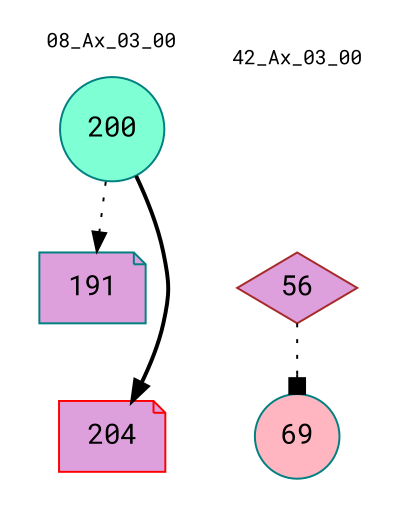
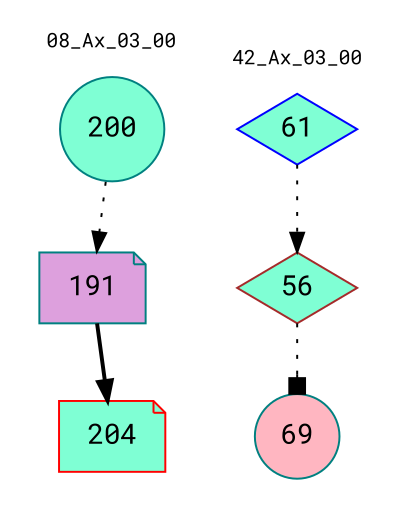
node "61": added
edge "200" -> "204": now "191" -> "204"
node "56": fillcolor plum -> aquamarine
node "204": fillcolor plum -> aquamarine
